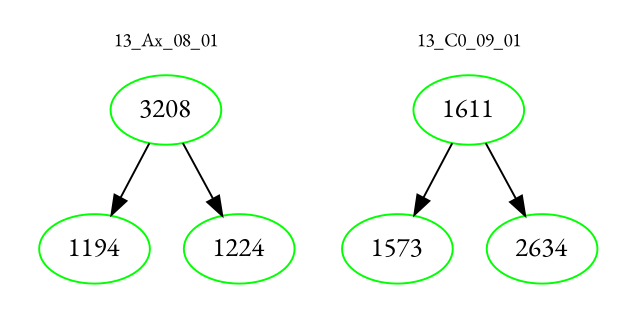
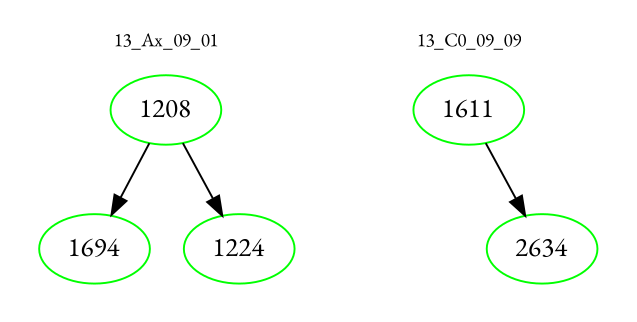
cluster "13_Ax_08_01": label "13_Ax_08_01" -> "13_Ax_09_01"
cluster "13_C0_09_01": label "13_C0_09_01" -> "13_C0_09_09"
node "3208": label "3208" -> "1208"
node "1194": label "1194" -> "1694"
node "1573": removed
